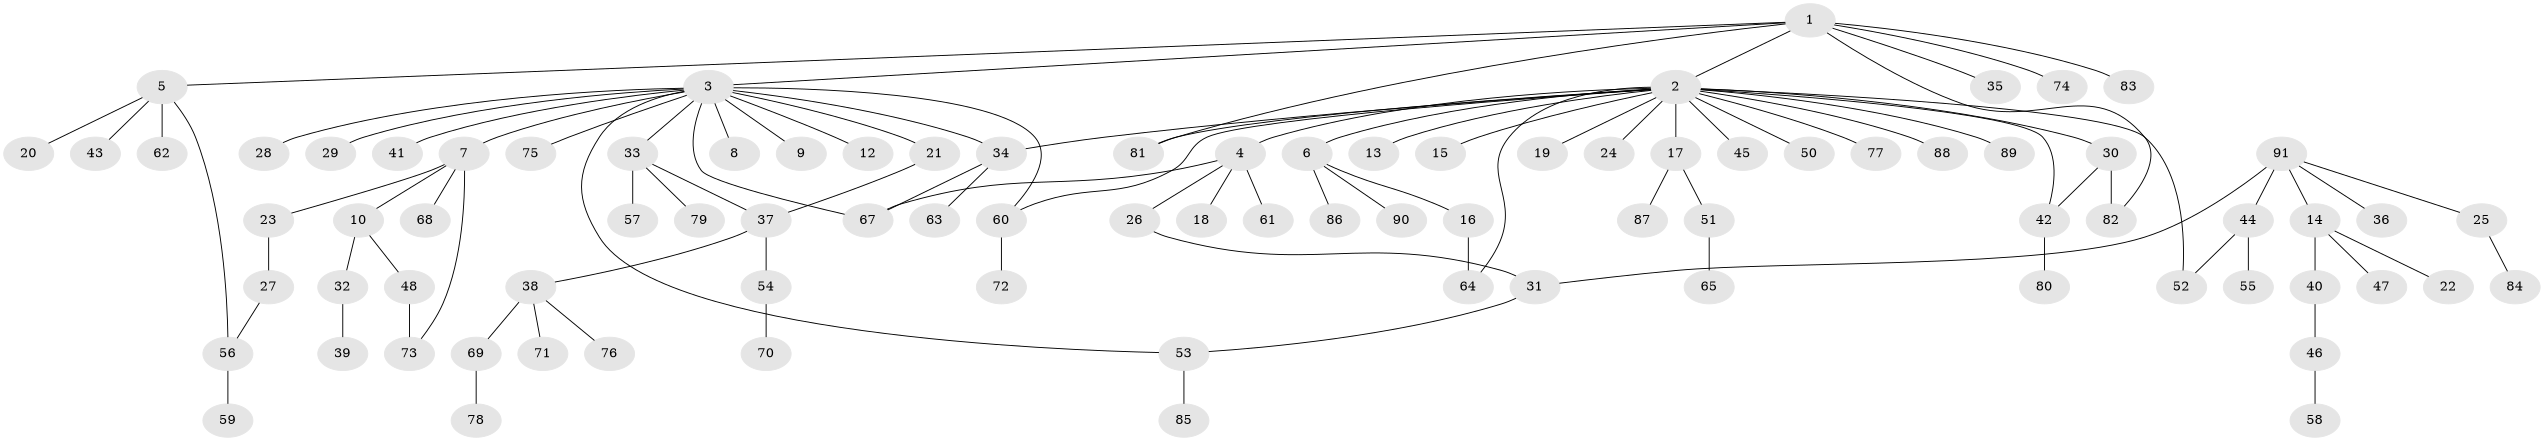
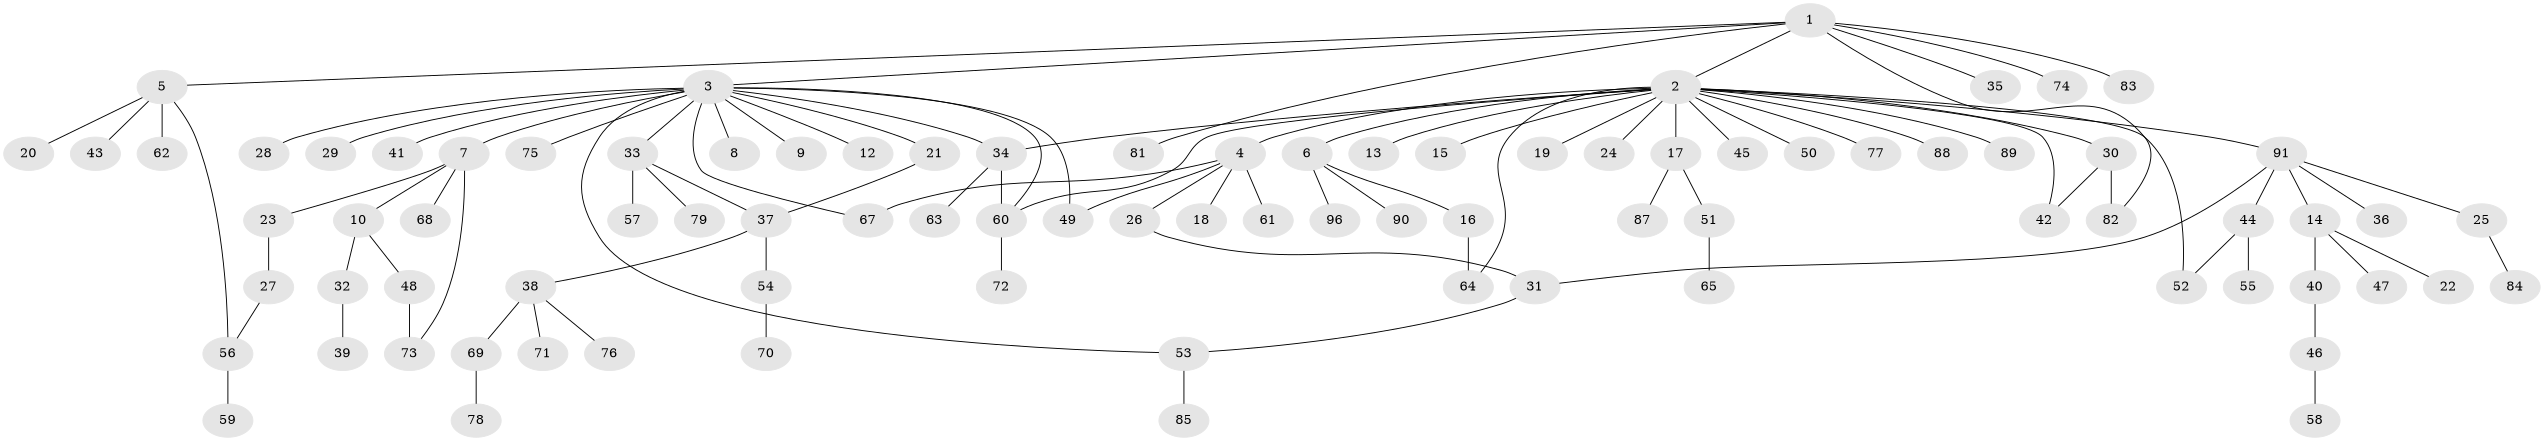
edge "2" -- "81": now "2" -- "91"
edge "34" -- "67": now "34" -- "60"
node "49": added
node "86": label "86" -> "96"
node "80": removed
